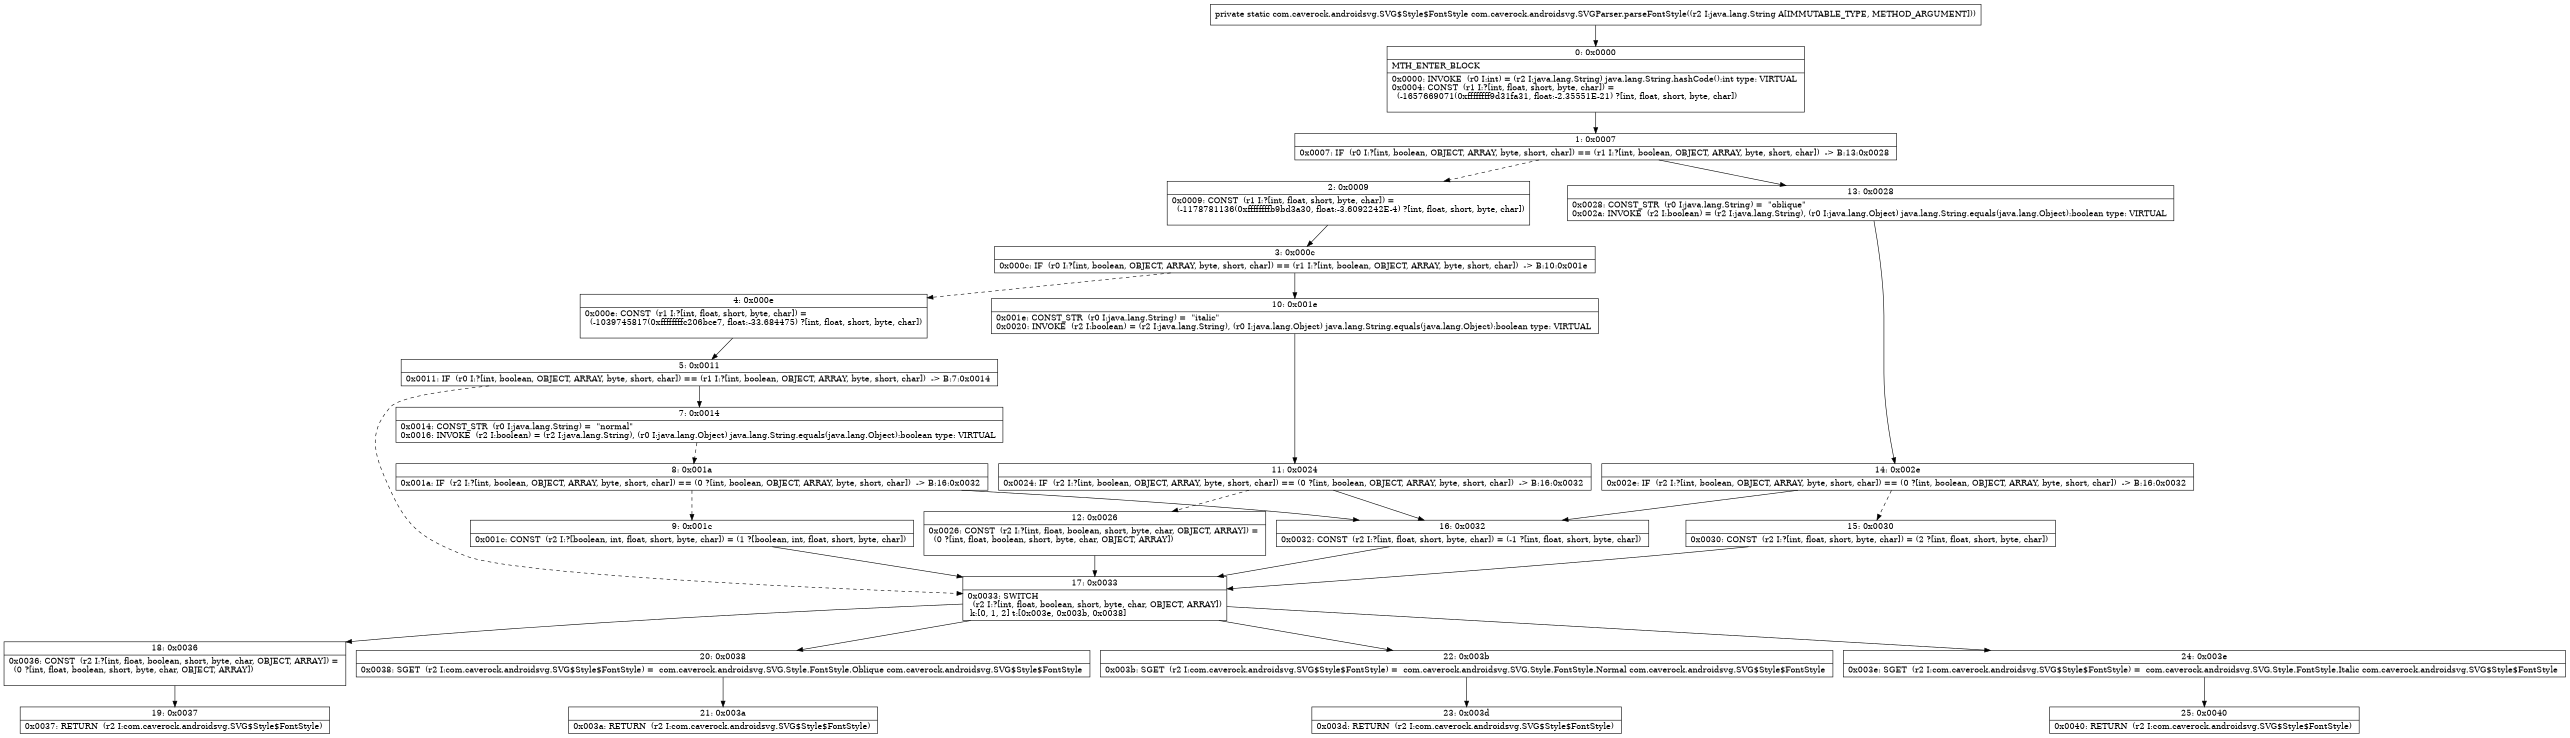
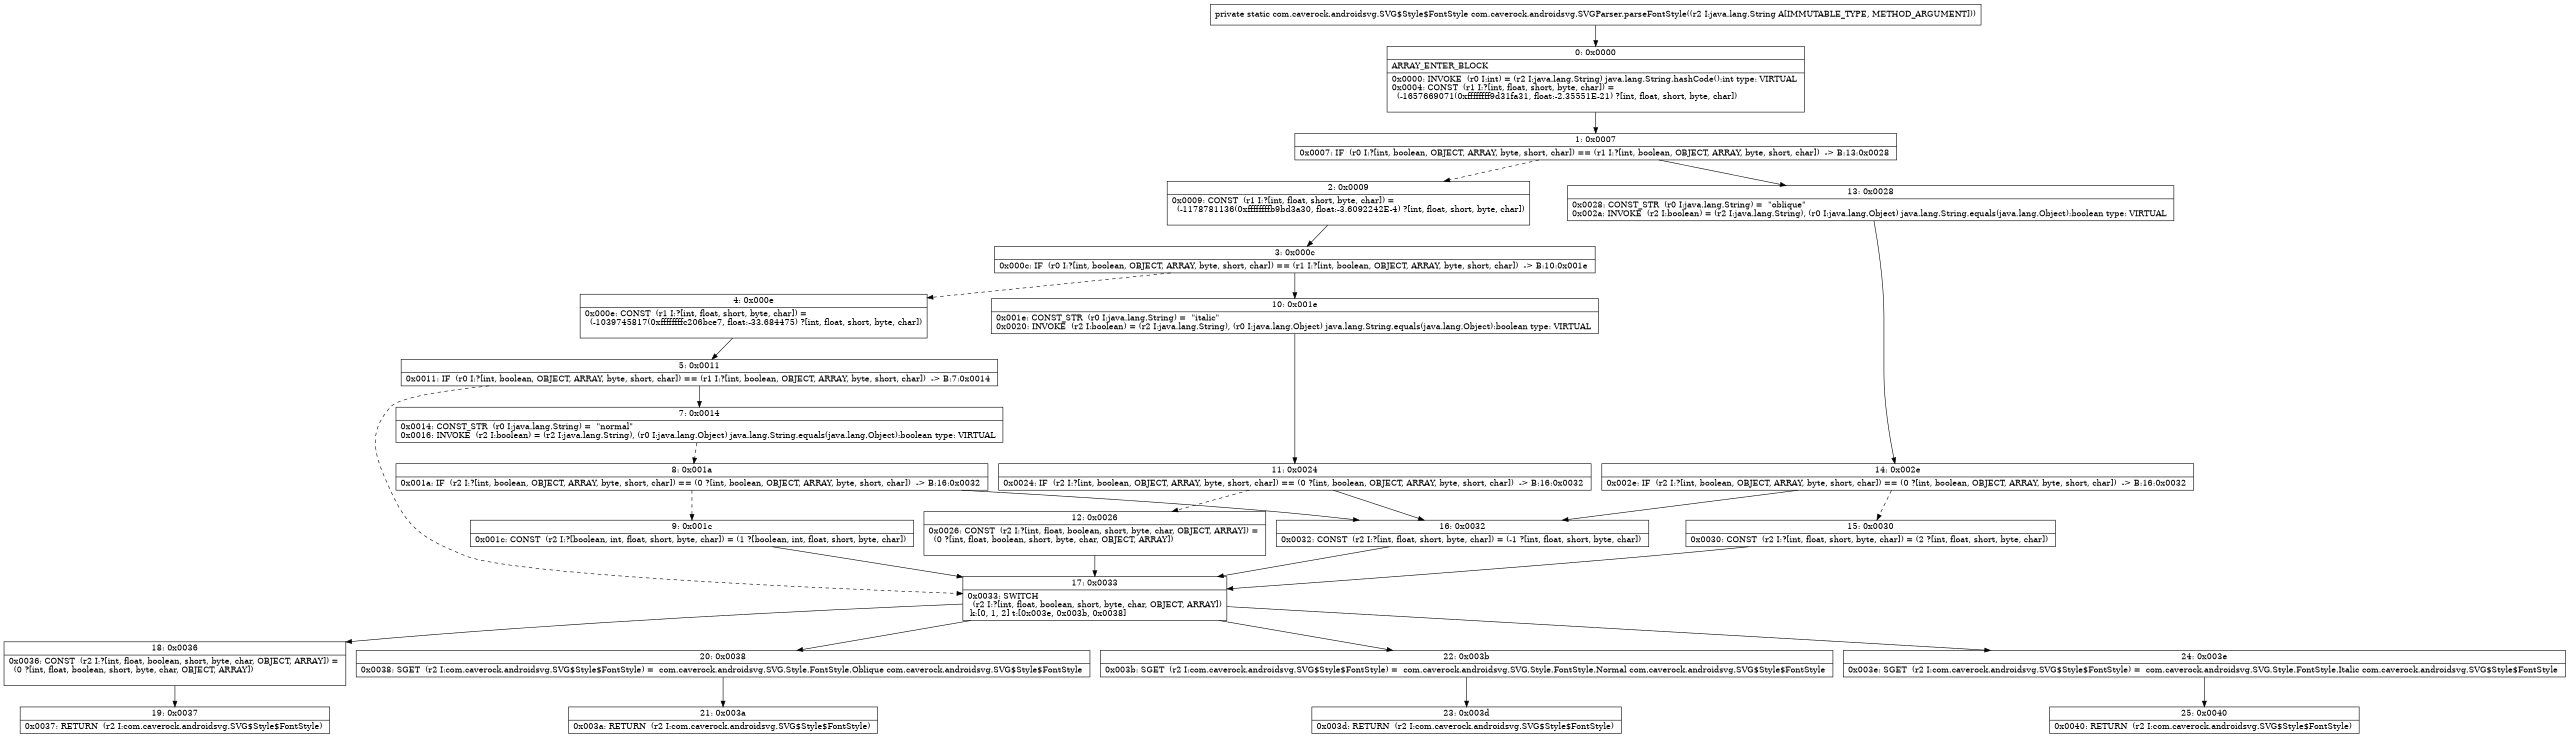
node "0: 0x0000": text "MTH_ENTER_BLOCK" -> "ARRAY_ENTER_BLOCK"
